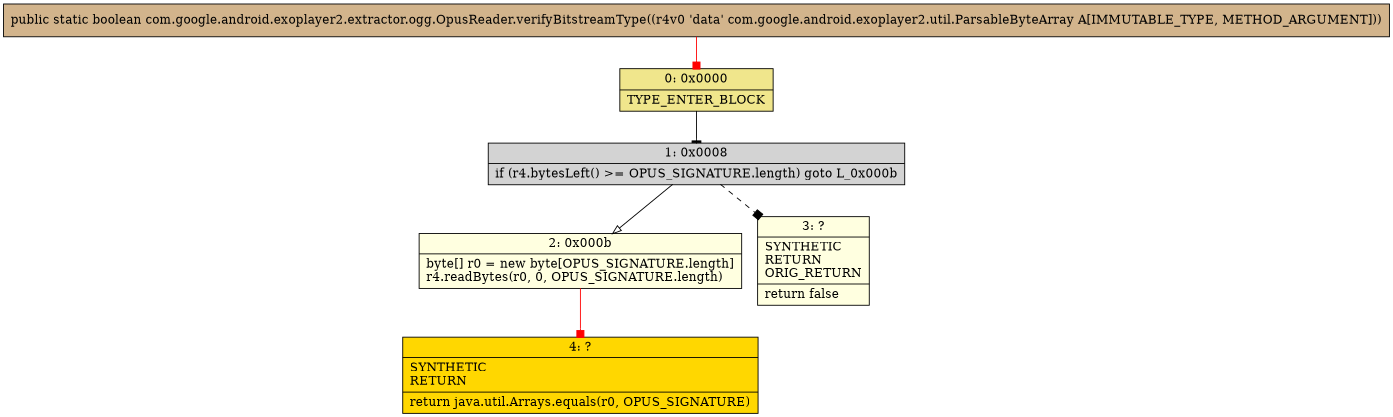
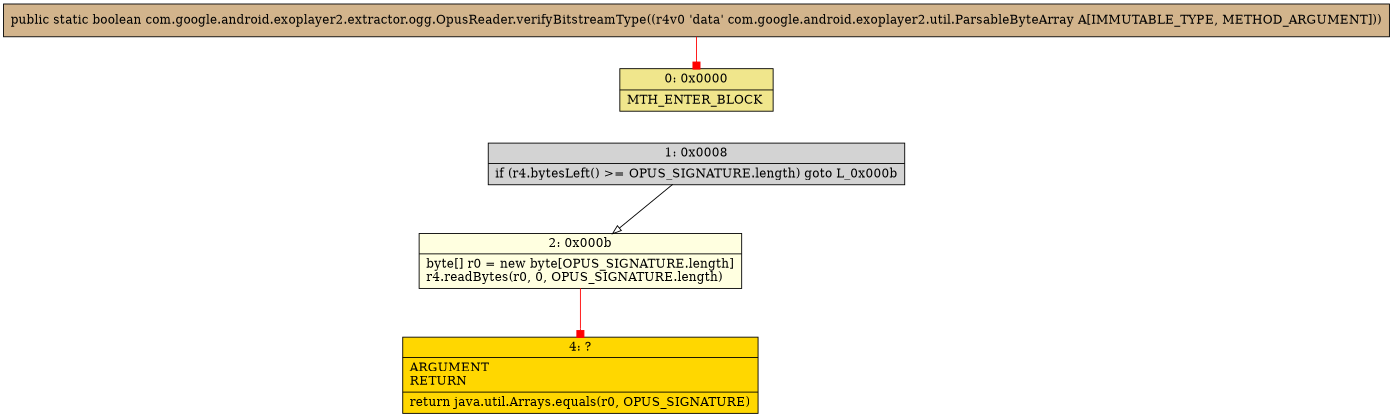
node "0: 0x0000": text "TYPE_ENTER_BLOCK" -> "MTH_ENTER_BLOCK"
edge "0: 0x0000" -> "1: 0x0008": removed
node "3: ?": removed
node "4: ?": text "SYNTHETIC" -> "ARGUMENT"
